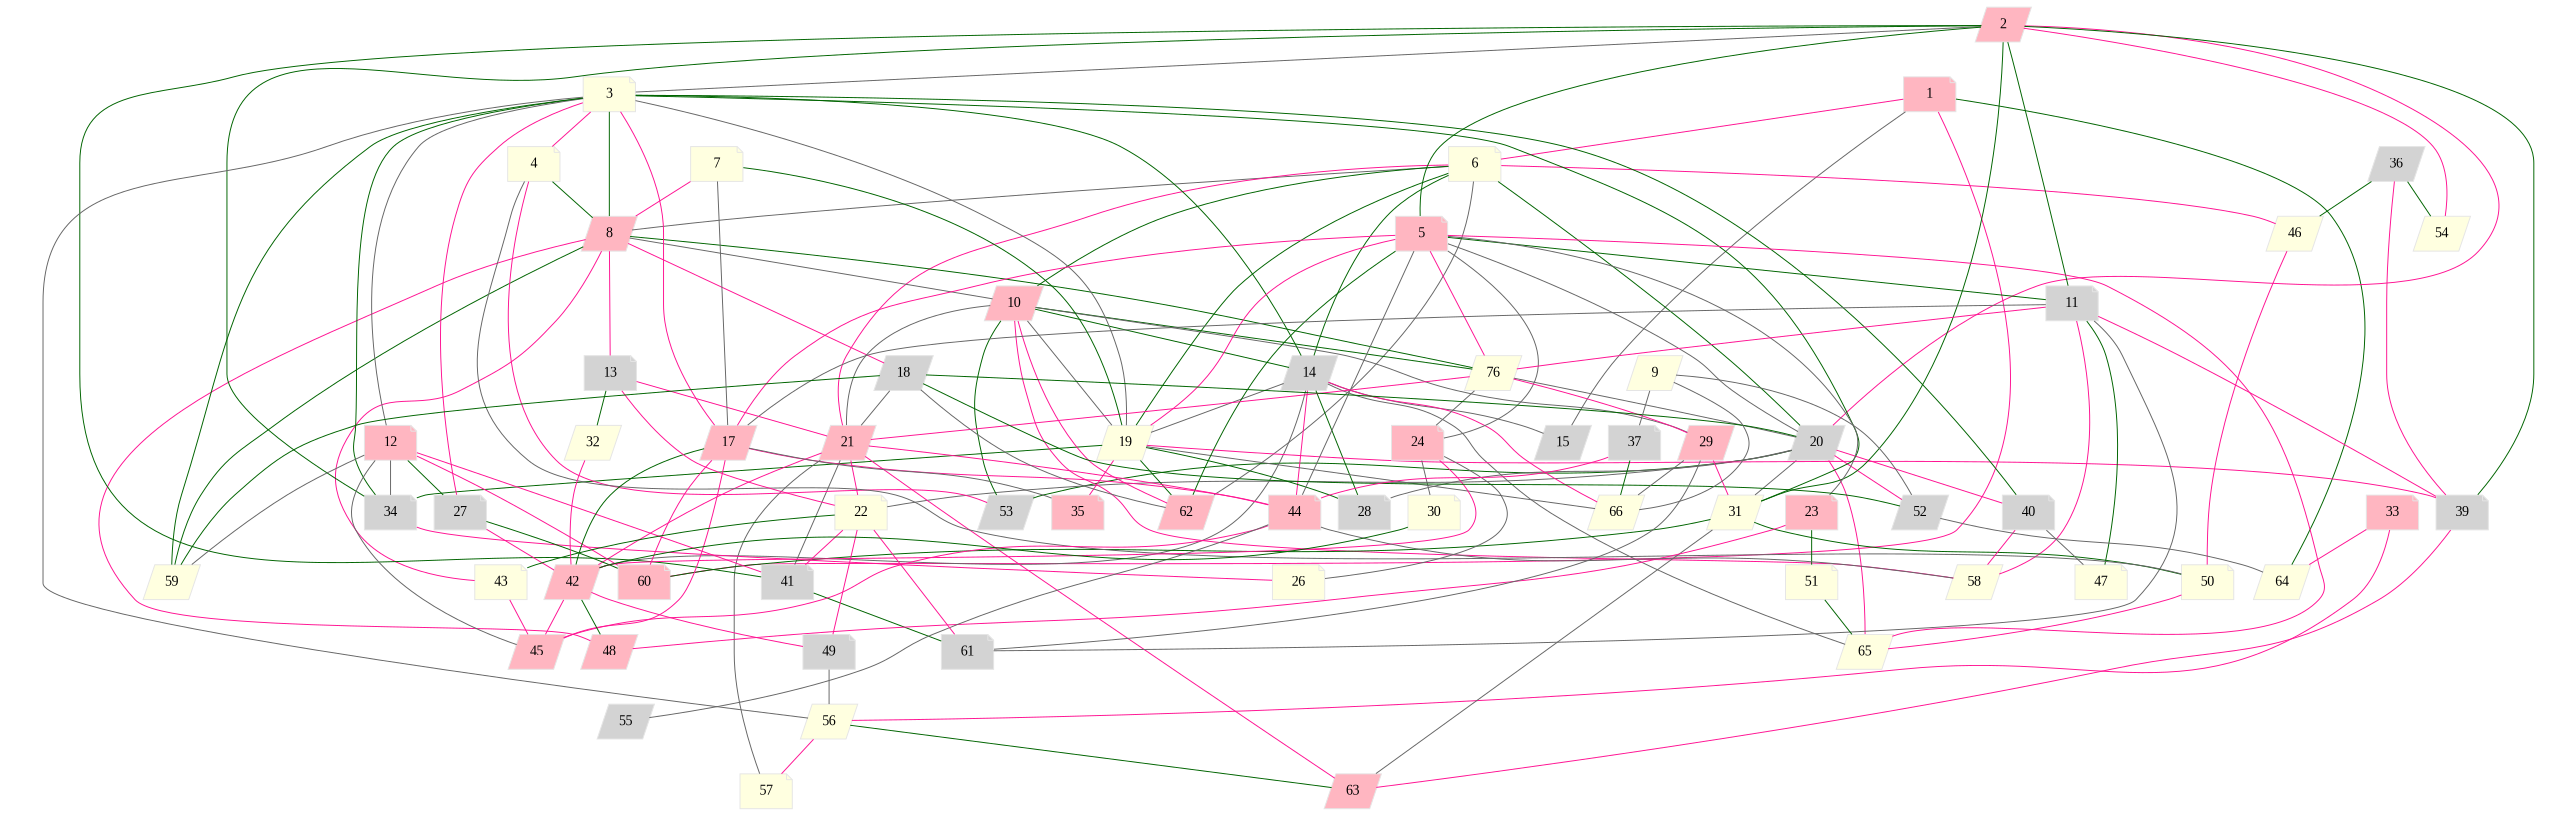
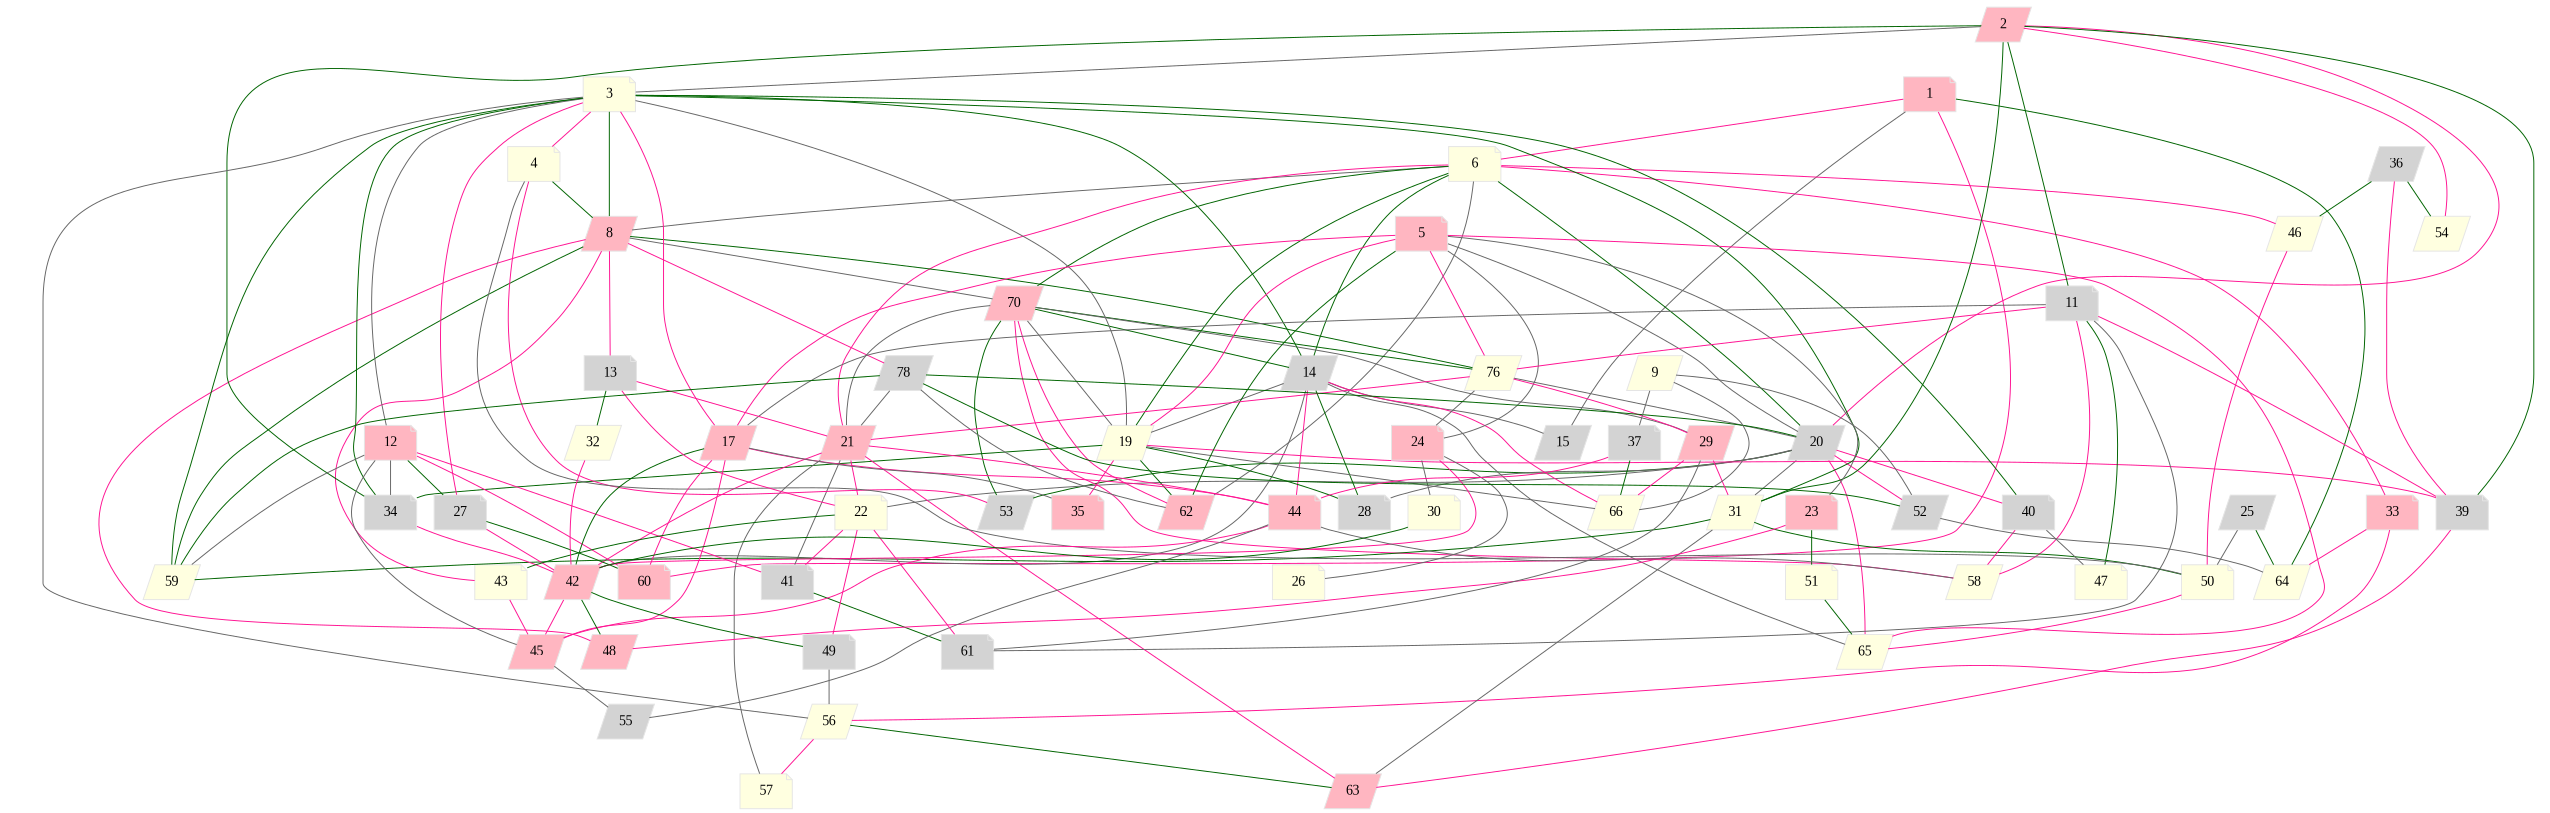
edge "2" -- "41": removed
edge "2" -- "5": removed
node "7": removed
edge "6" -- "33": added
edge "5" -- "11": removed
node "10": label "10" -> "70"
node "18": label "18" -> "78"
edge "5" -- "44": removed
edge "29" -- "66": color gray40 -> deeppink
node "25": added
edge "31" -- "60": now "31" -- "59"
edge "34" -- "26": now "34" -- "42"
edge "42" -- "49": color deeppink -> darkgreen
edge "45" -- "55": added
